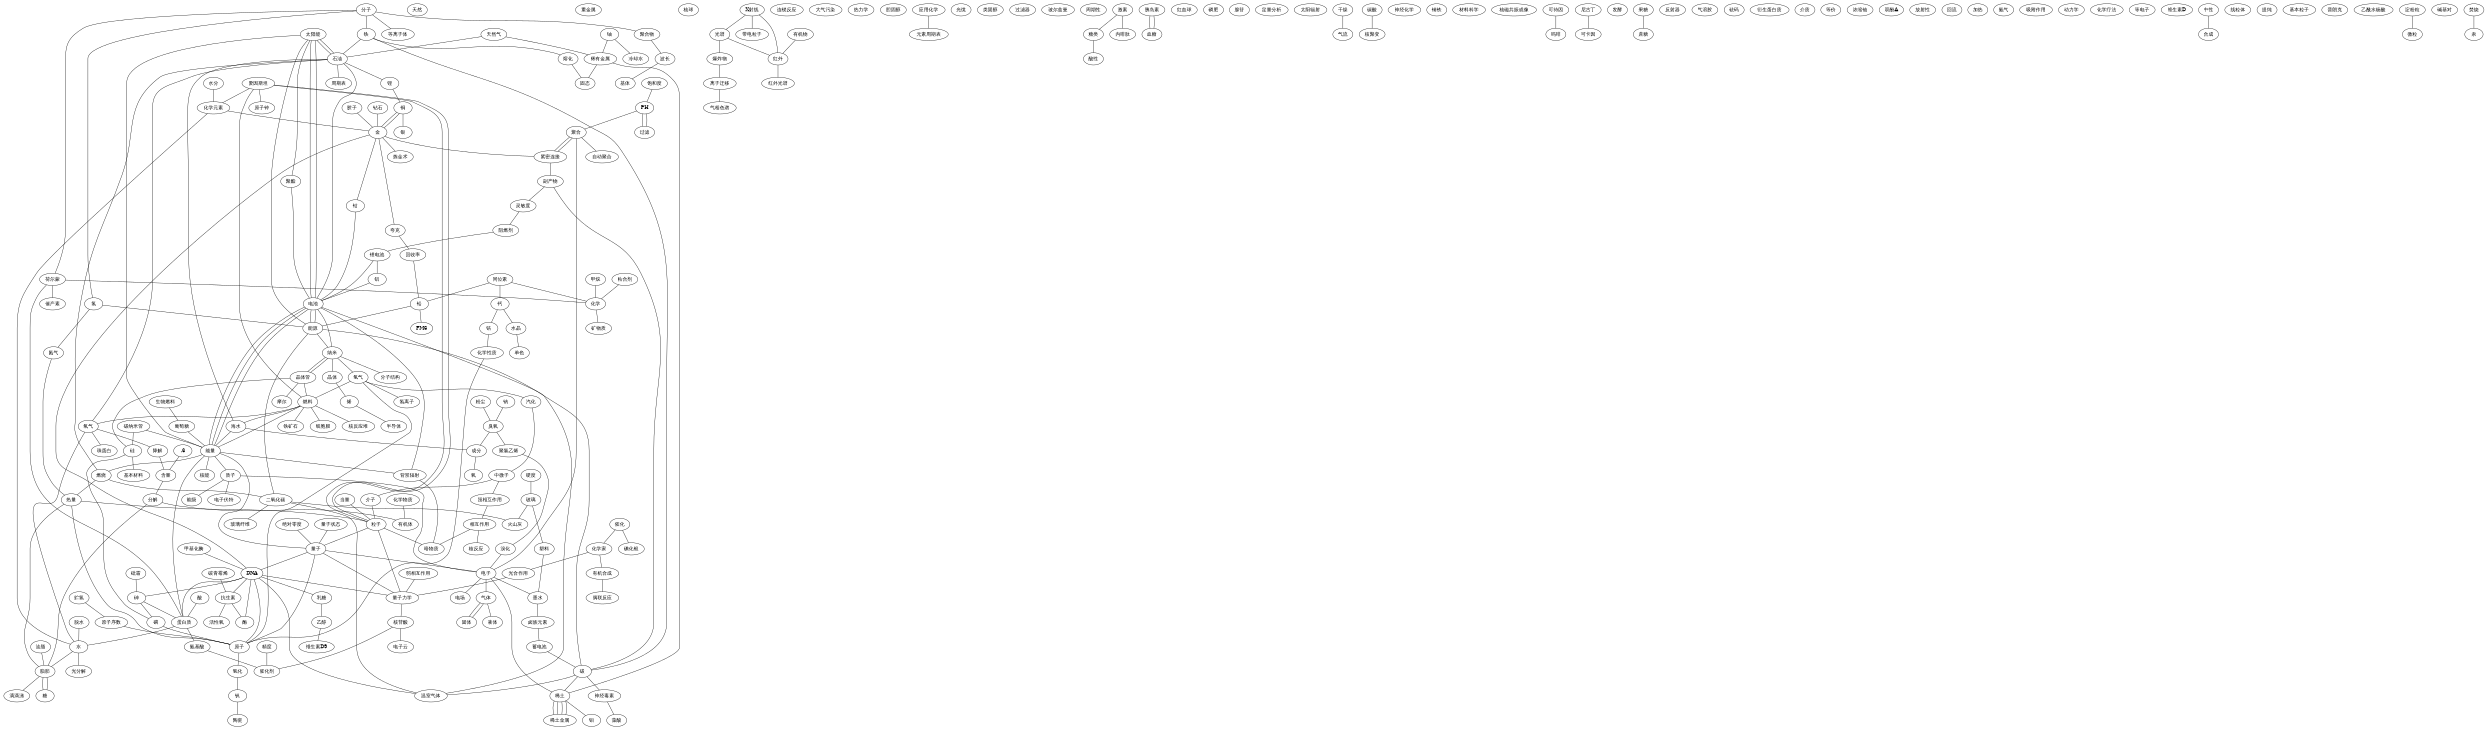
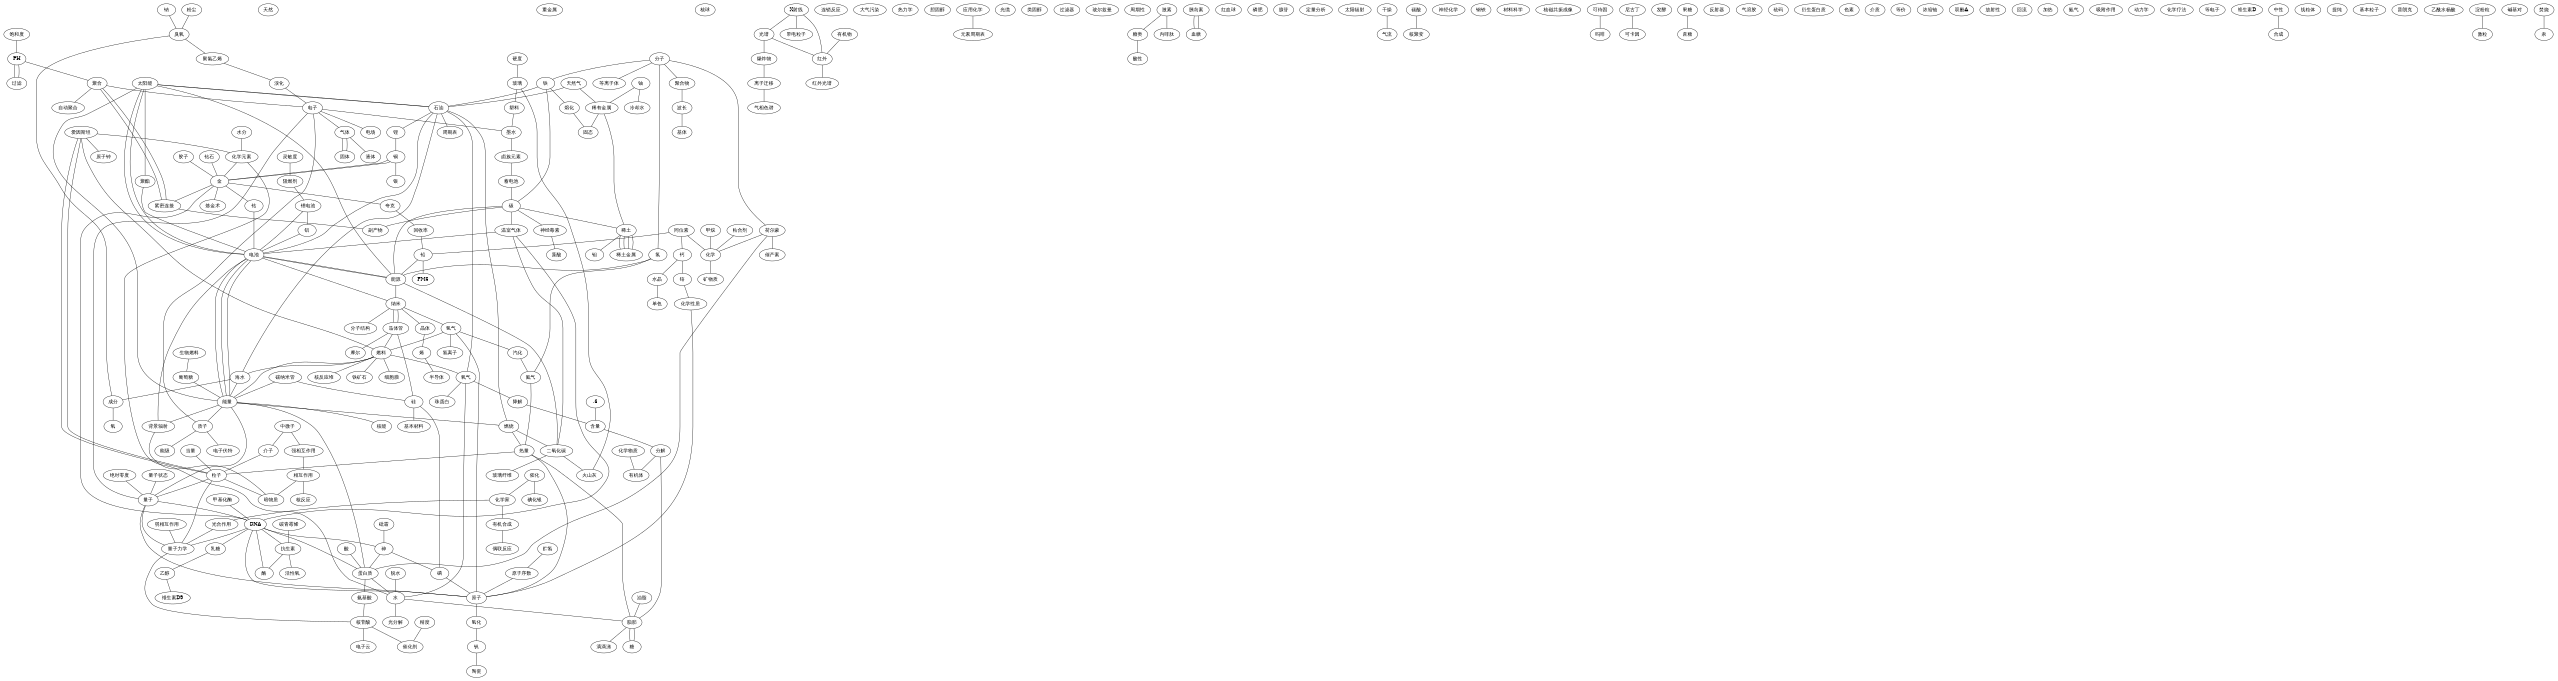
node "色素": added
edge "副产物" -- "灵敏度": removed
edge "汽化" -- "中微子": now "汽化" -- "氦气"
edge "电子" -- "稀土": removed
edge "氨基酸" -- "催化剂": now "氨基酸" -- "核苷酸"
